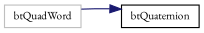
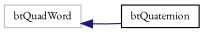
edge "btQuadWord" -> "btQuaternion": reversed
